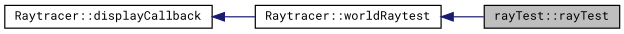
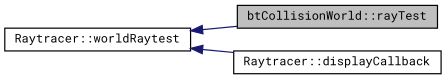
edge "Raytracer::worldRaytest" -> "Raytracer::displayCallback": reversed
node "rayTest::rayTest": label "rayTest::rayTest" -> "btCollisionWorld::rayTest"
